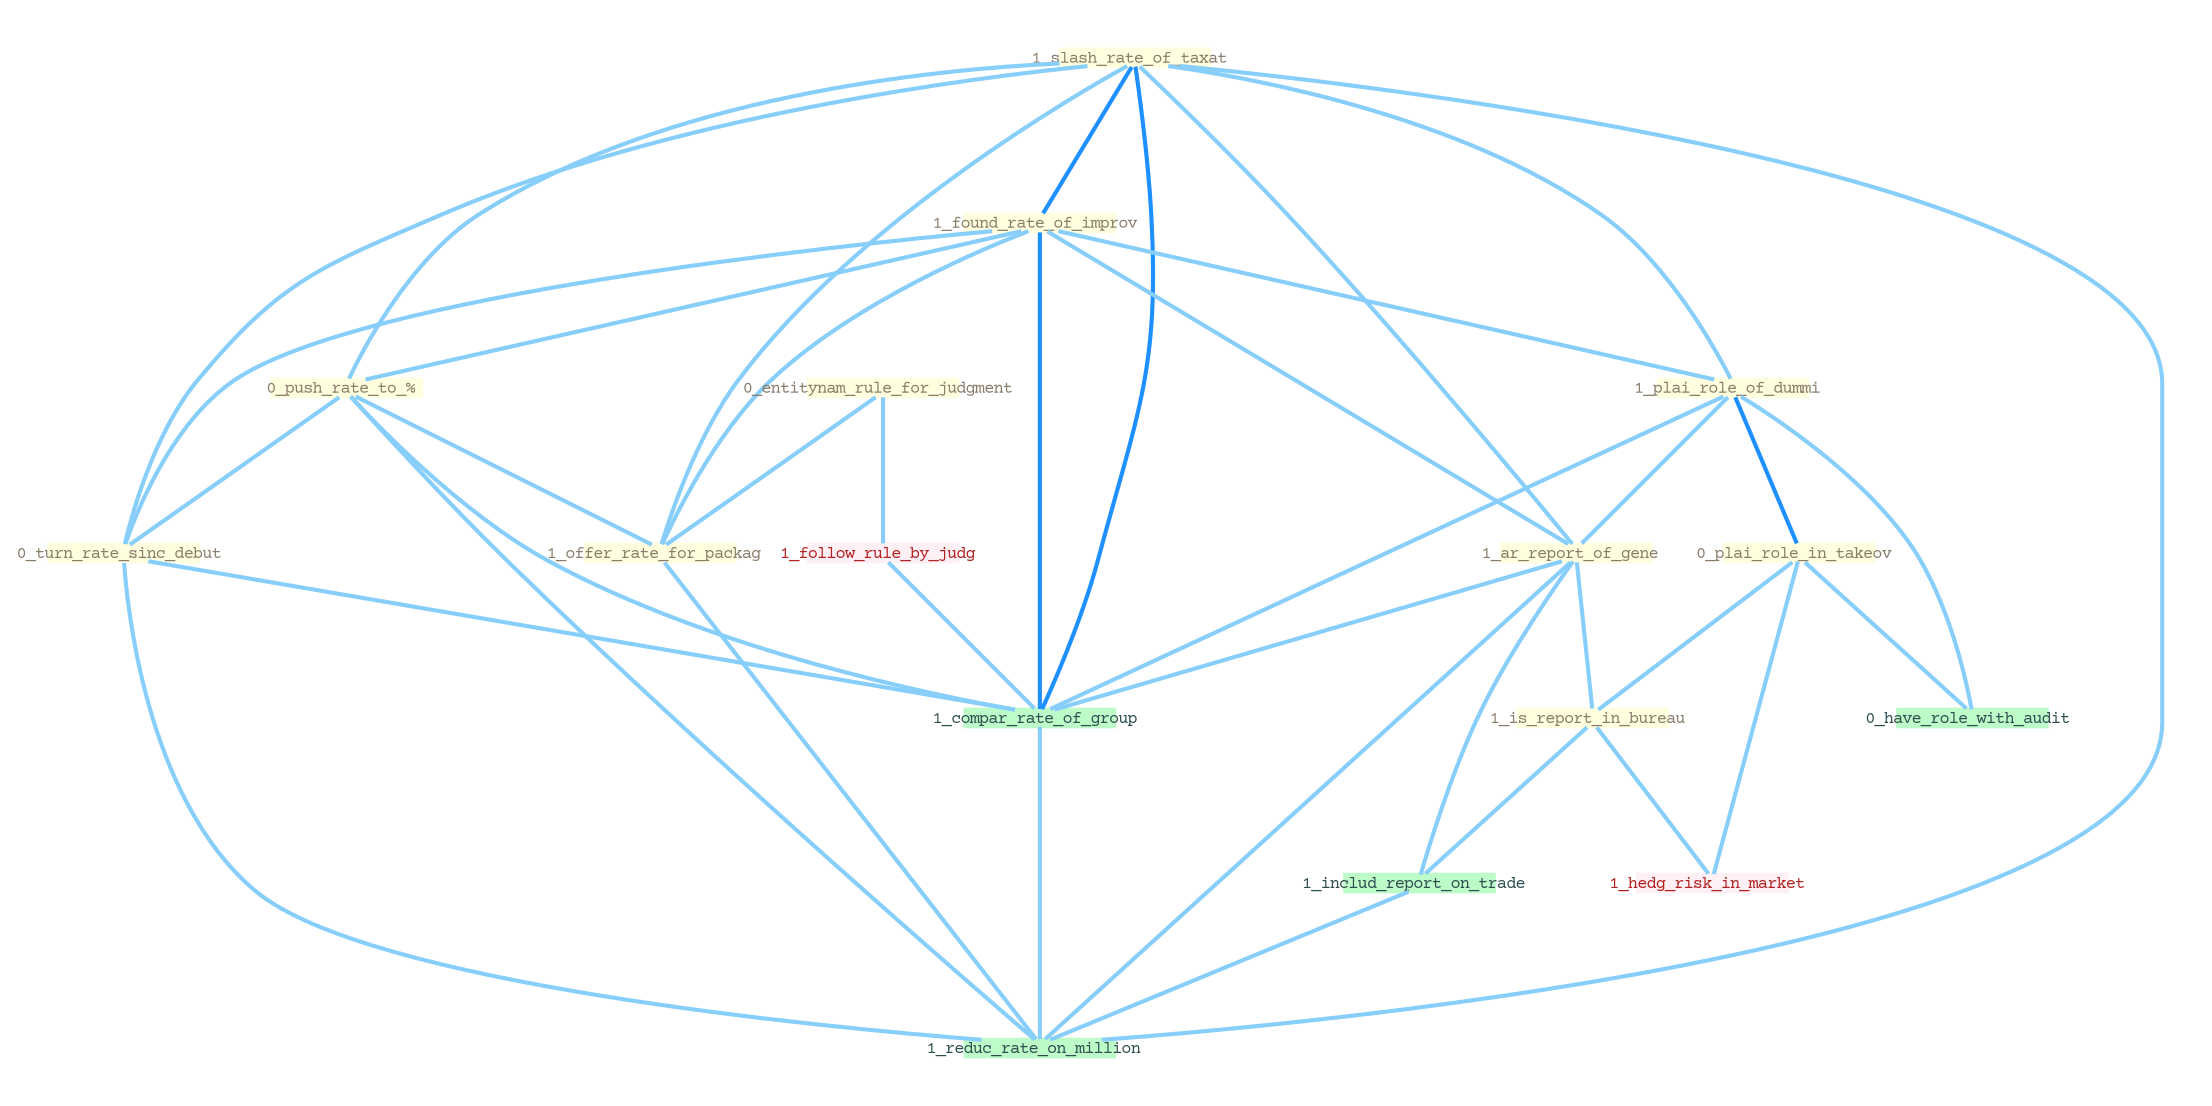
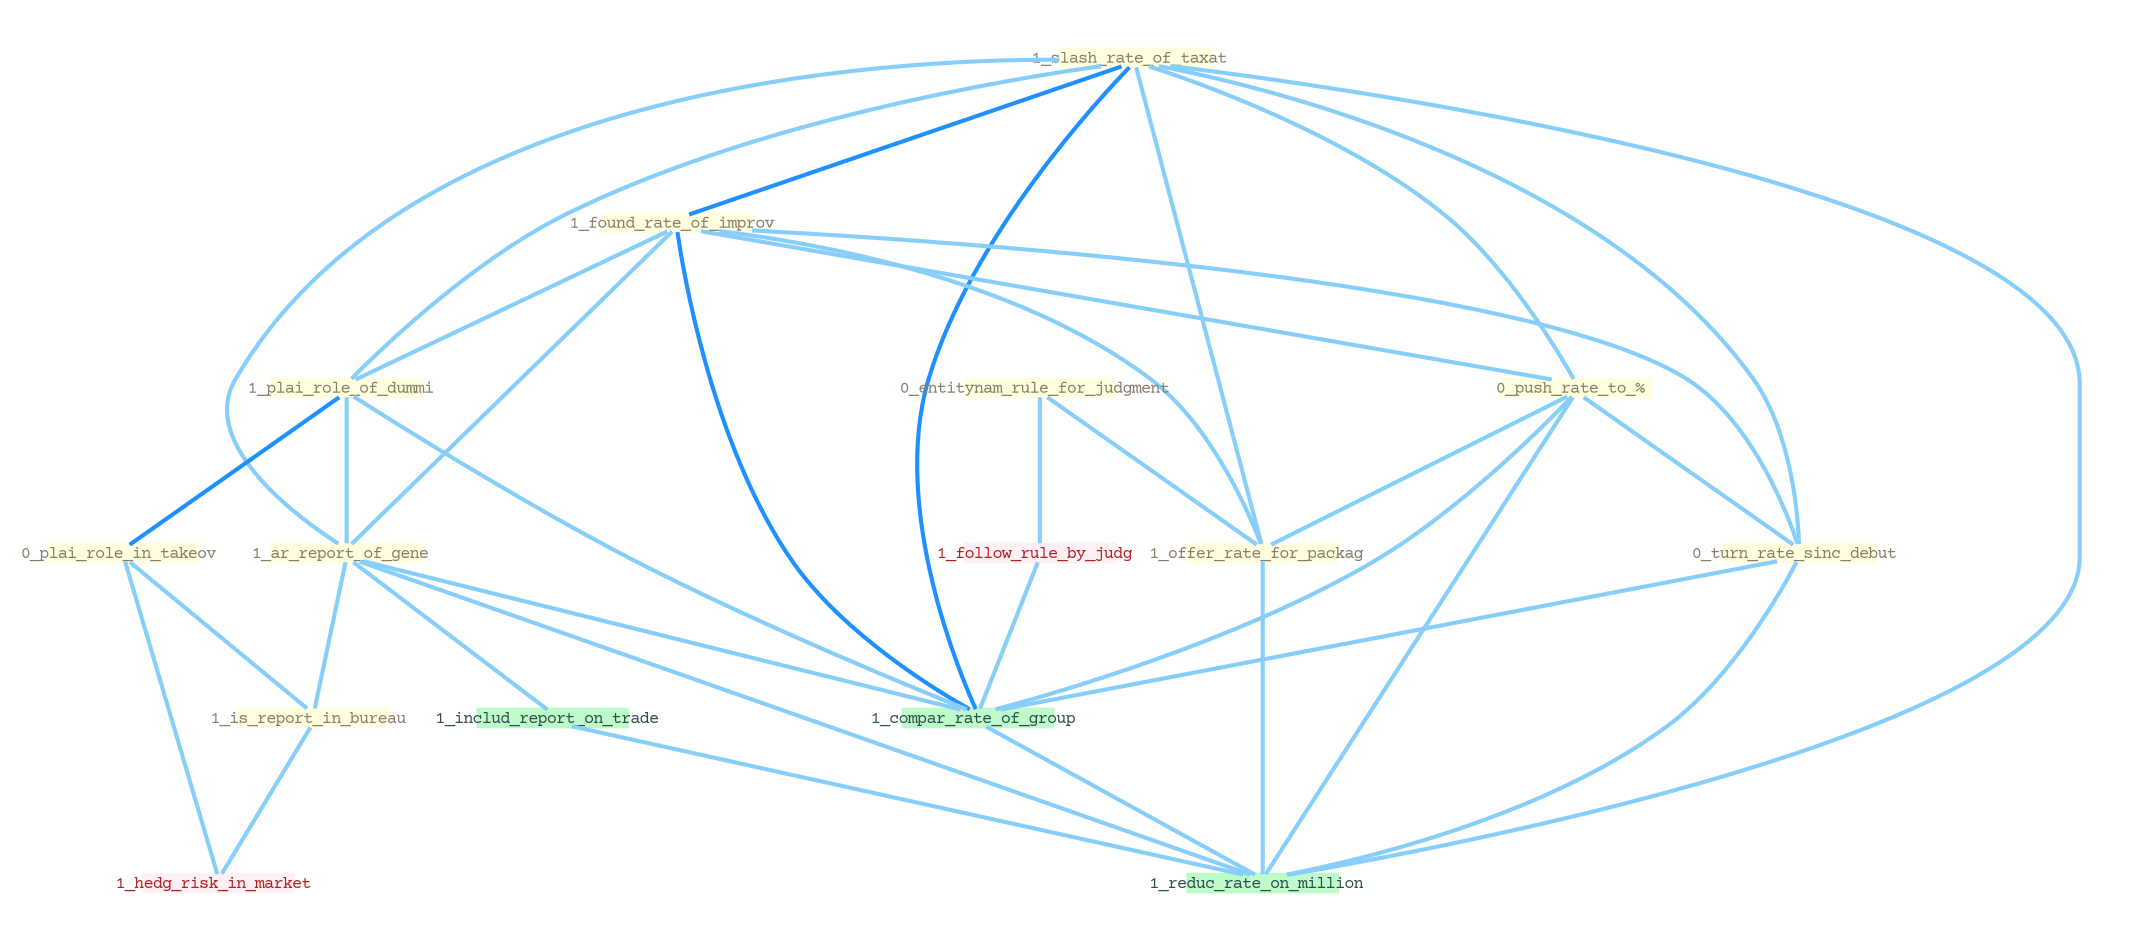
node "0_have_role_with_audit": removed
edge "1_is_report_in_bureau" -- "1_includ_report_on_trade": removed
